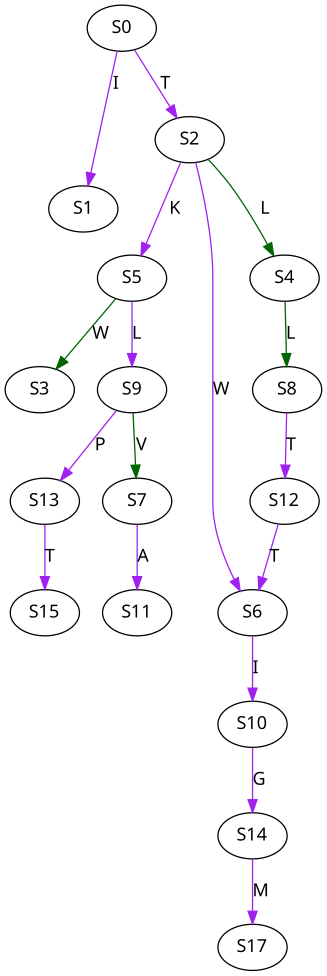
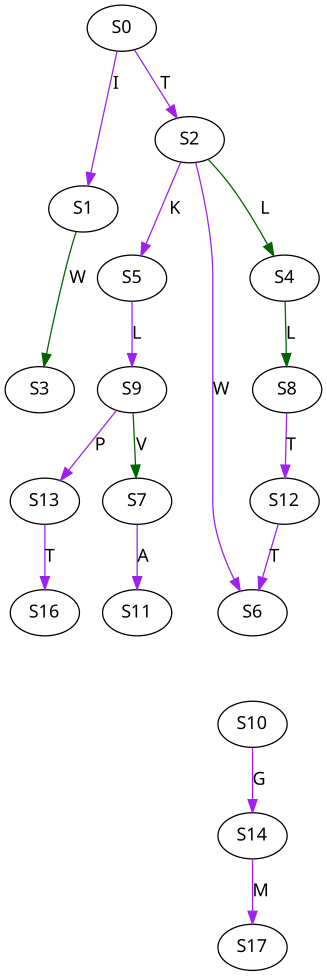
edge "S5" -> "S3": now "S1" -> "S3"
node "S15": label "S15" -> "S16"
edge "S6" -> "S10": removed, label "I"
